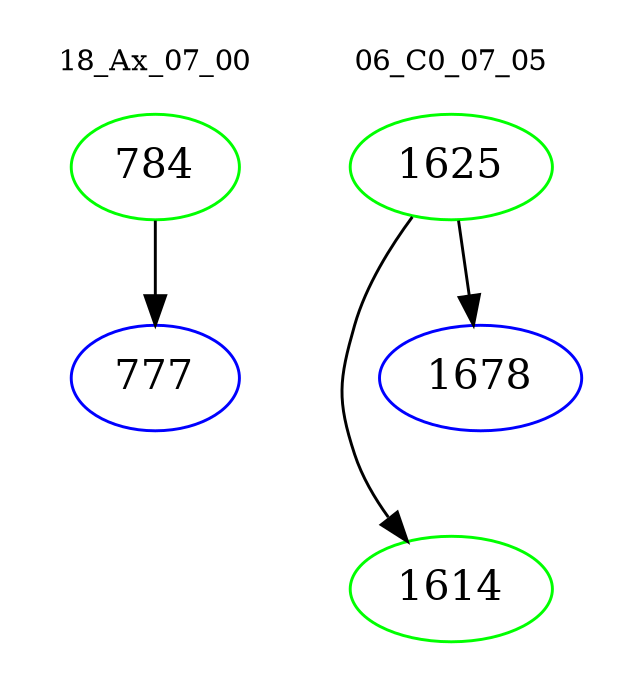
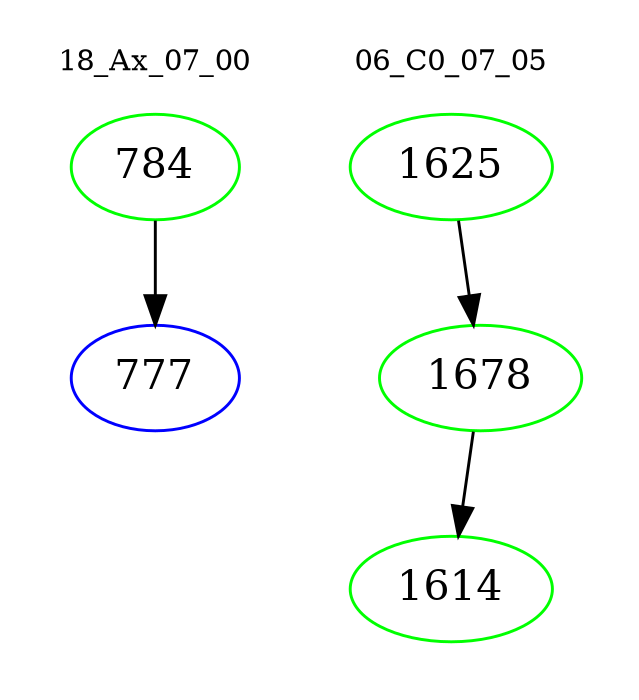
edge "1625" -> "1614": now "1678" -> "1614"
node "1678": color blue -> green
